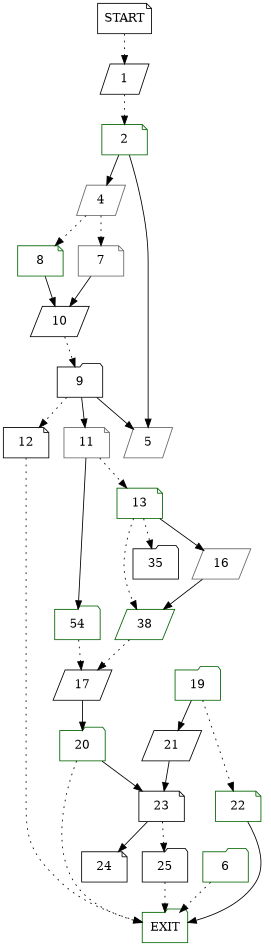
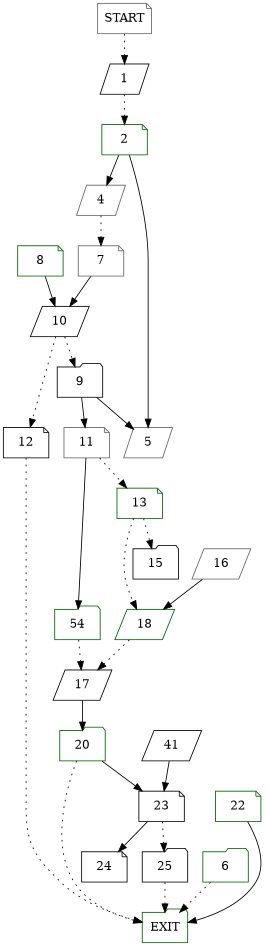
node "START": color black -> gray40
edge "4" -> "8": removed
edge "9" -> "12": now "10" -> "12"
edge "13" -> "16": removed
node "35": label "35" -> "15"
node "38": label "38" -> "18"
node "19": removed
node "21": label "21" -> "41"
